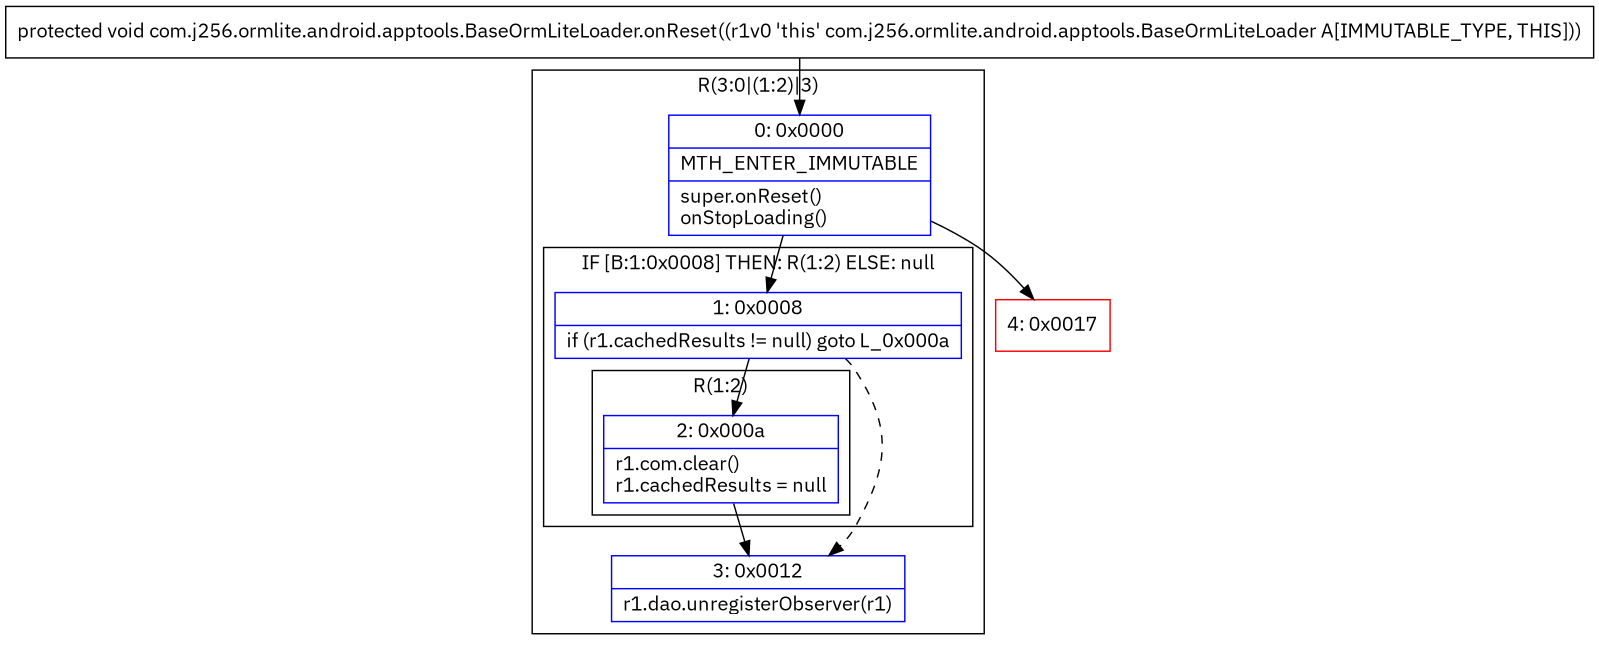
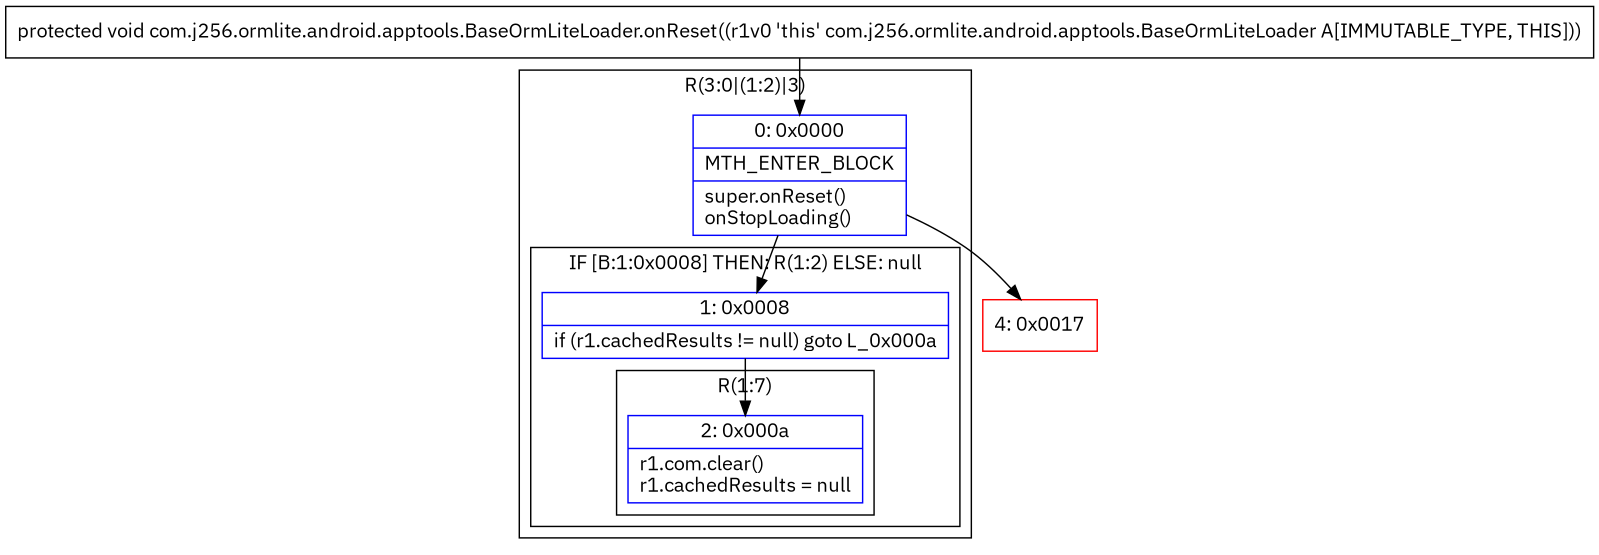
node "0: 0x0000": text "MTH_ENTER_IMMUTABLE" -> "MTH_ENTER_BLOCK"
cluster "R(1:2)": label "R(1:2)" -> "R(1:7)"
node "3: 0x0012": removed
